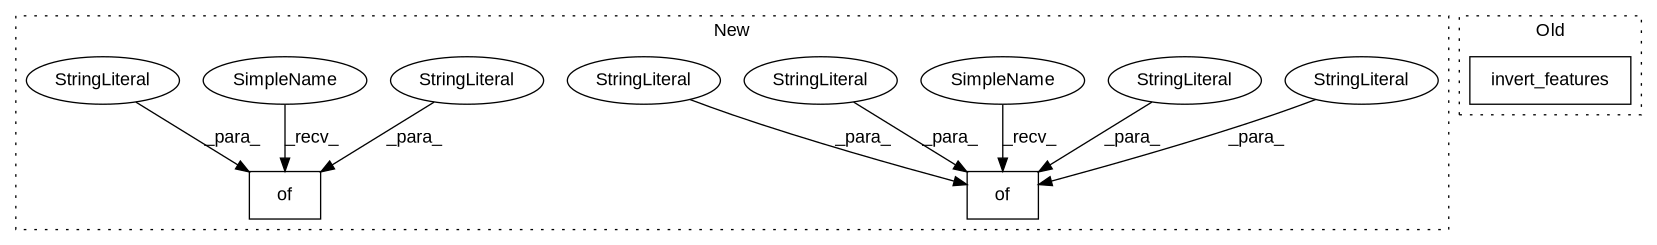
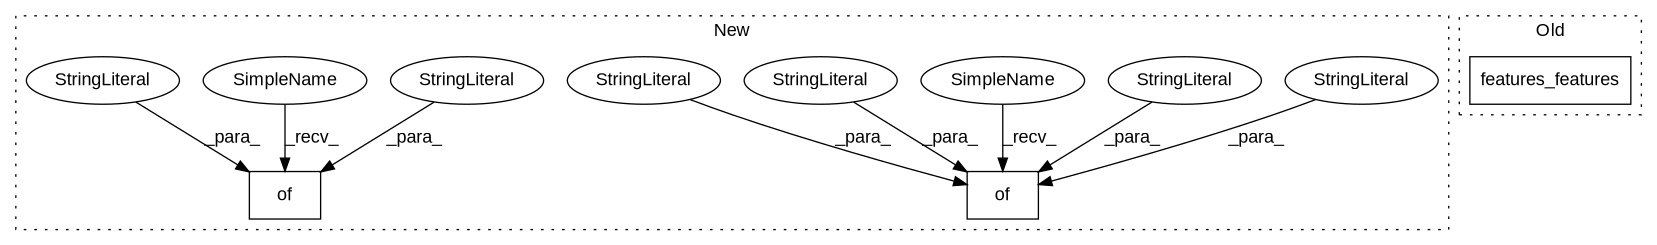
node "invert_features": label "invert_features" -> "features_features"
